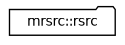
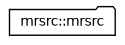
node "mrsrc::rsrc": label "mrsrc::rsrc" -> "mrsrc::mrsrc"
